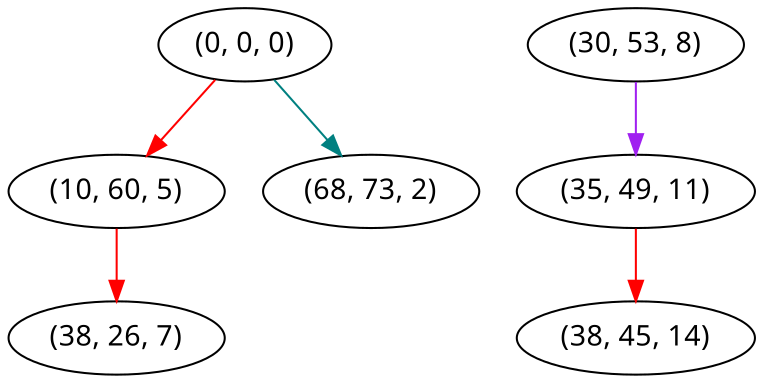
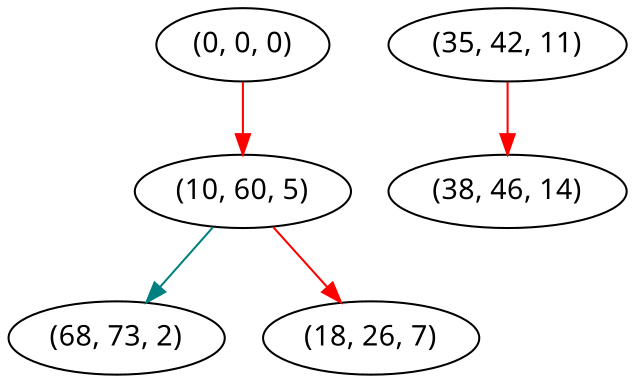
node "(30, 53, 8)": removed
edge "(0, 0, 0)" -> "(68, 73, 2)": now "(10, 60, 5)" -> "(68, 73, 2)"
node "(35, 49, 11)": label "(35, 49, 11)" -> "(35, 42, 11)"
node "(38, 26, 7)": label "(38, 26, 7)" -> "(18, 26, 7)"
node "(38, 45, 14)": label "(38, 45, 14)" -> "(38, 46, 14)"
